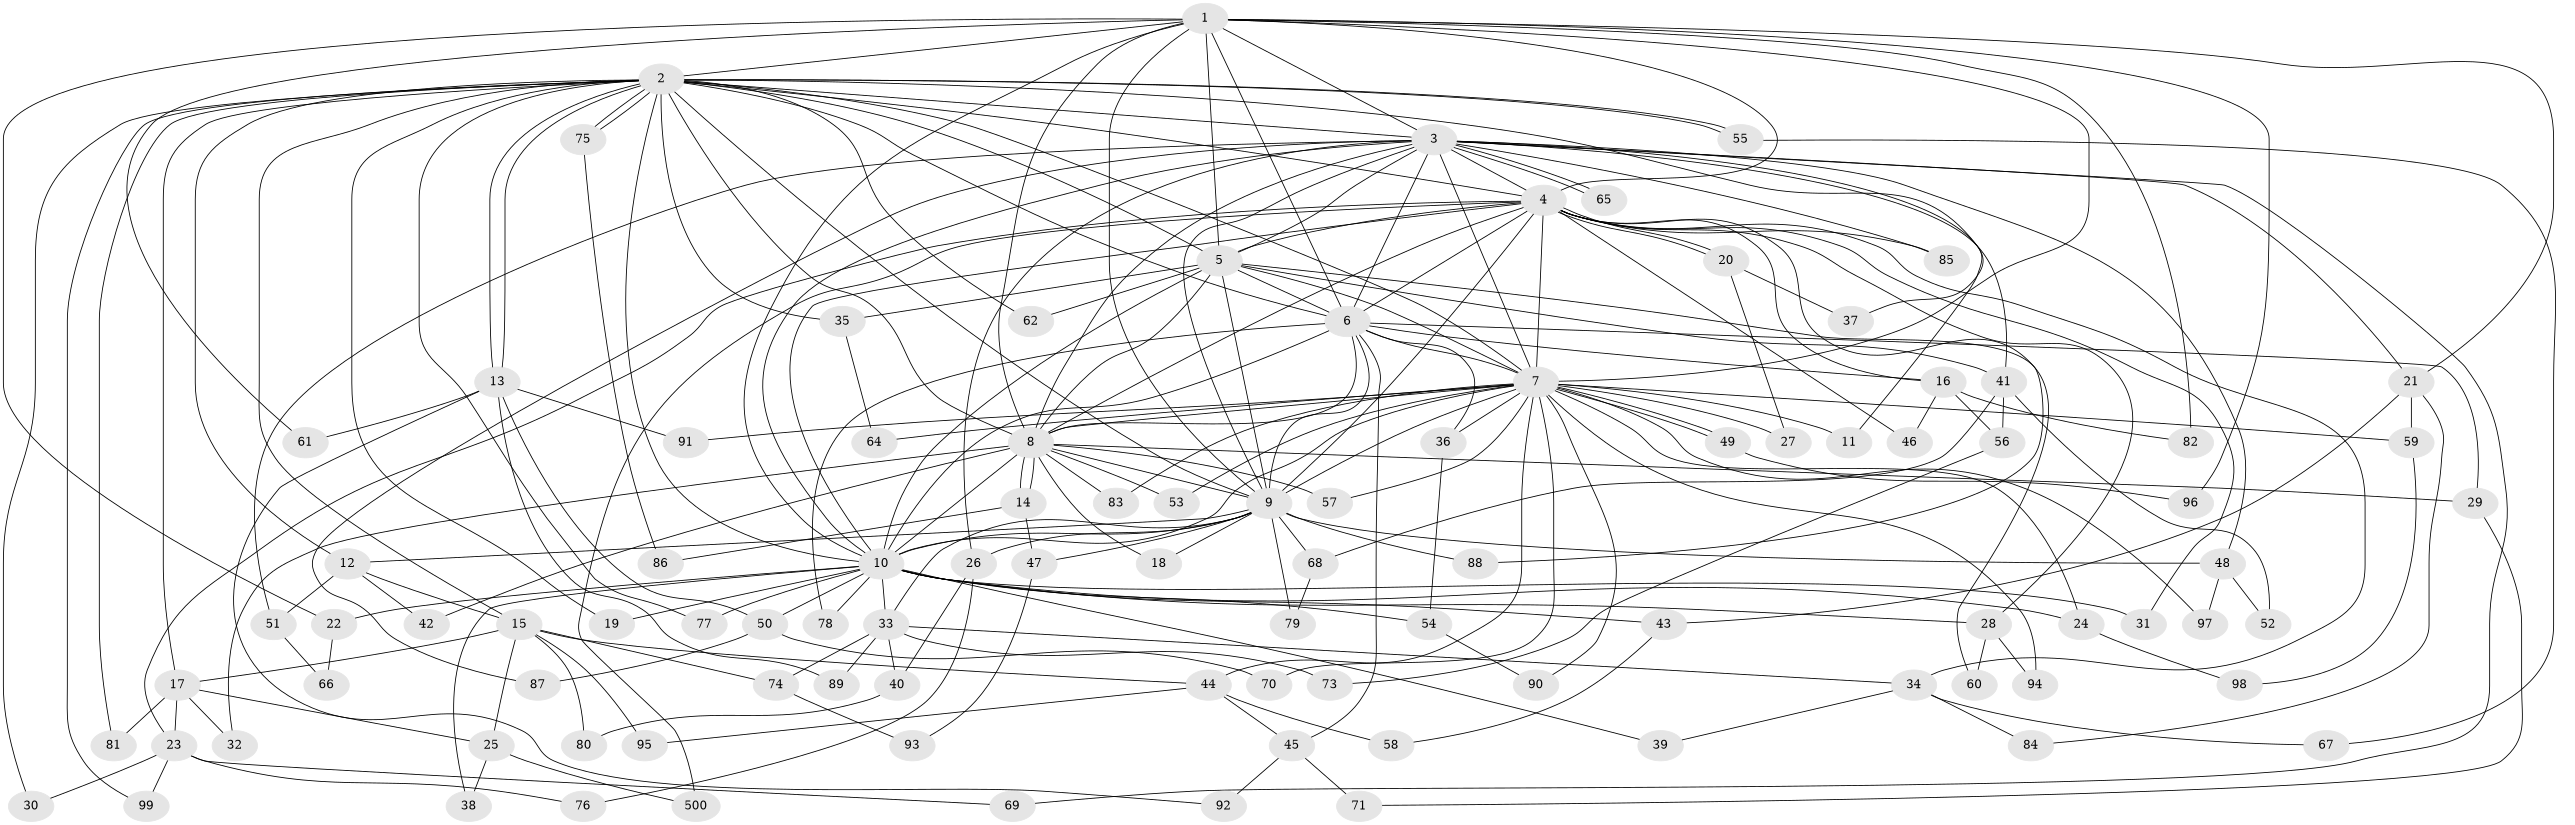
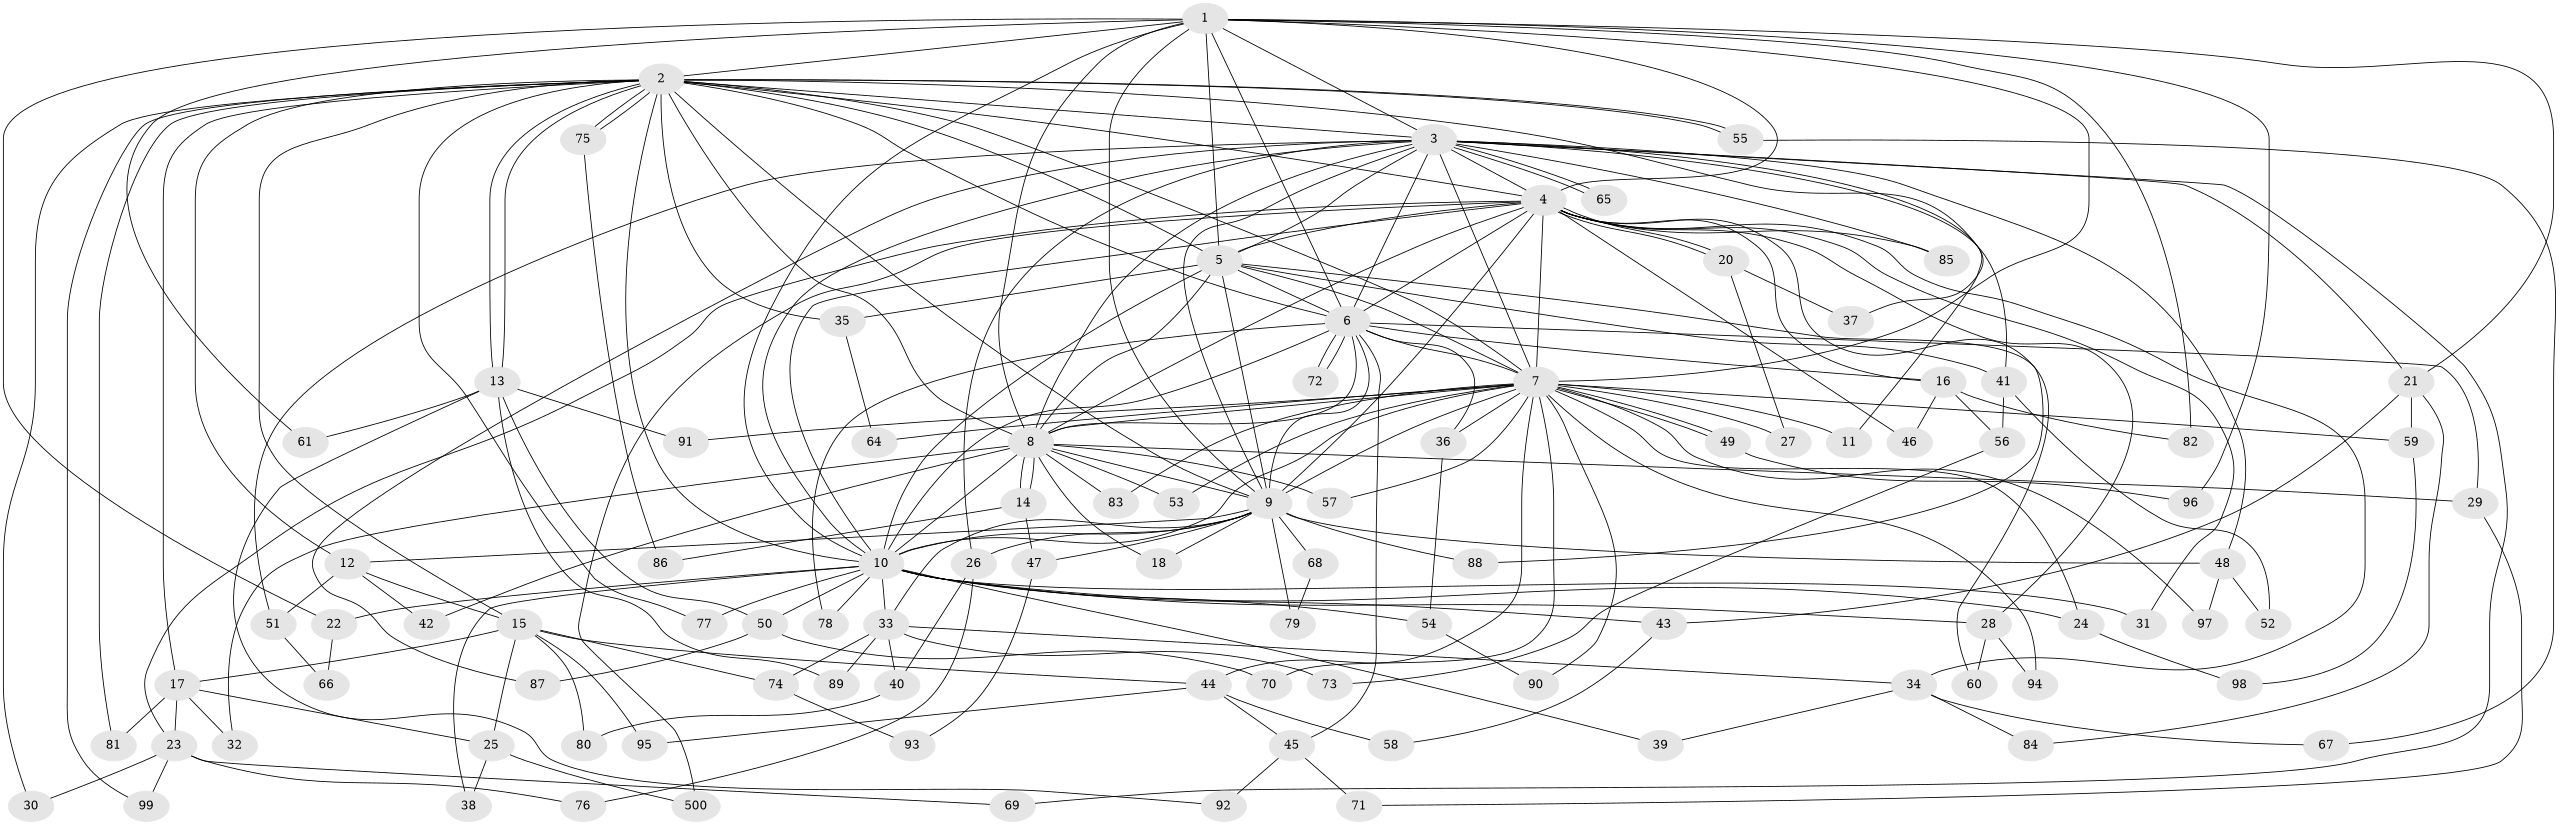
node "62": removed
node "72": added
edge "41" -- "68": removed
node "19": removed
